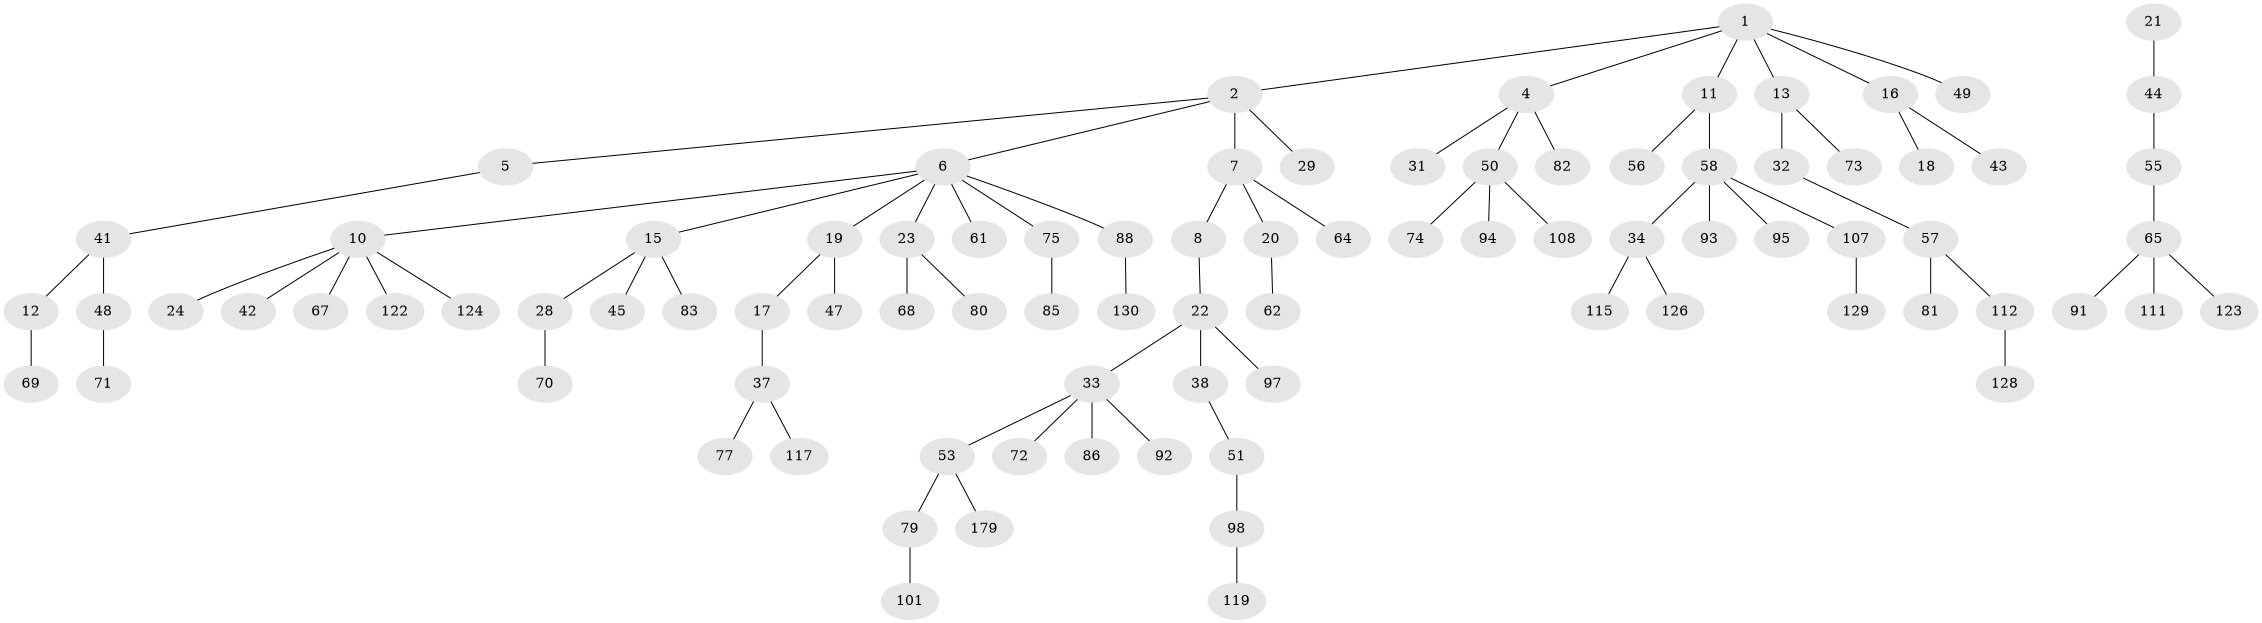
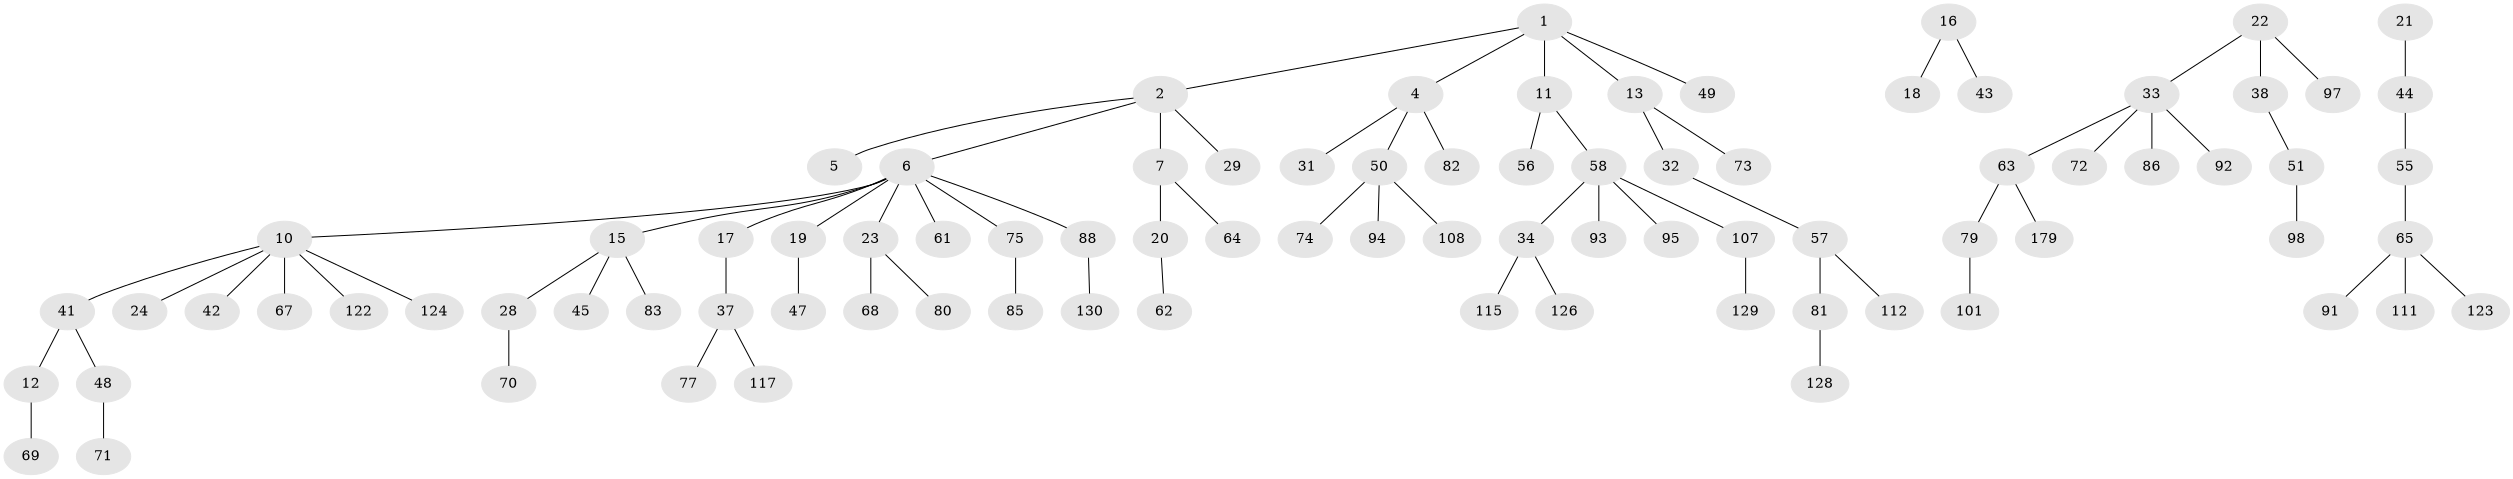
edge "1" -- "16": removed
edge "5" -- "41": now "10" -- "41"
node "8": removed
edge "19" -- "17": now "6" -- "17"
edge "112" -- "128": now "81" -- "128"
node "53": label "53" -> "63"
node "119": removed
